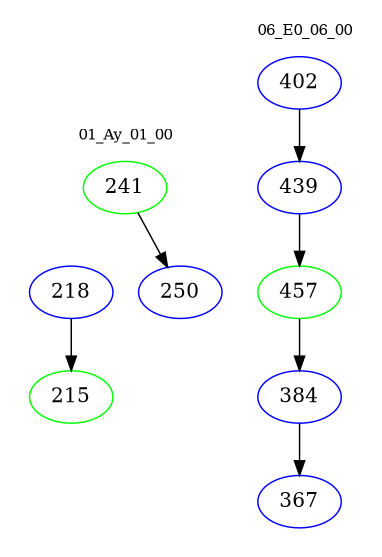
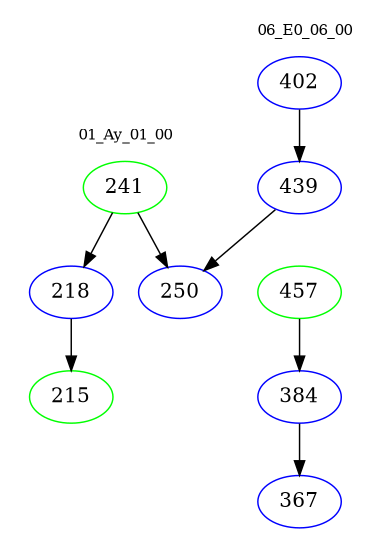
edge "241" -> "218": added
edge "439" -> "457": now "439" -> "250"
